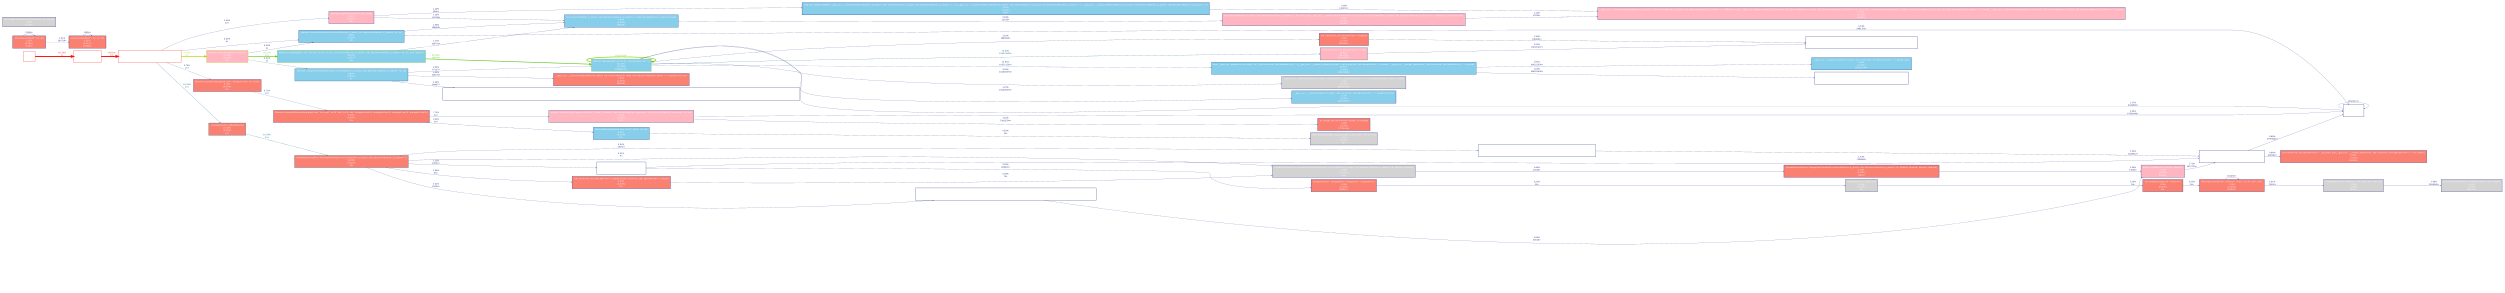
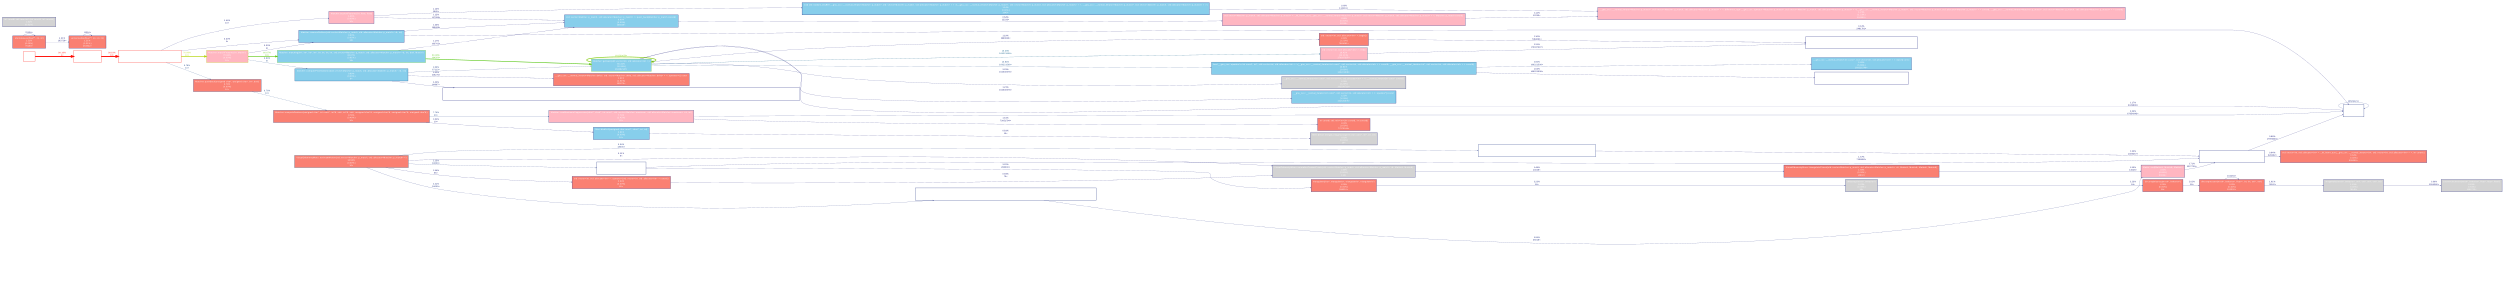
node "VisualOdometry::updateMotion() 16.59% (0.00%) 10×": removed
